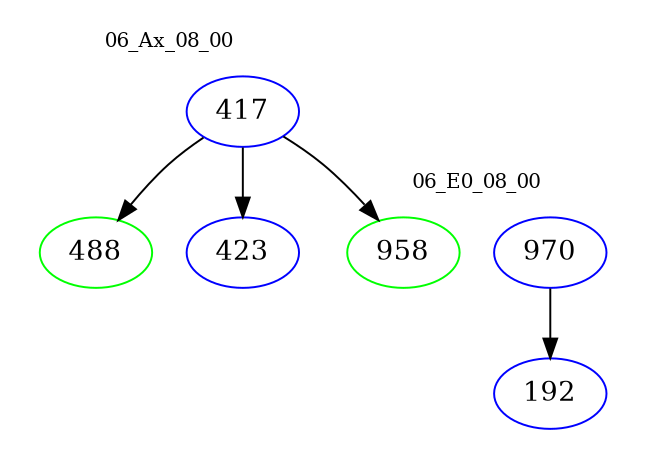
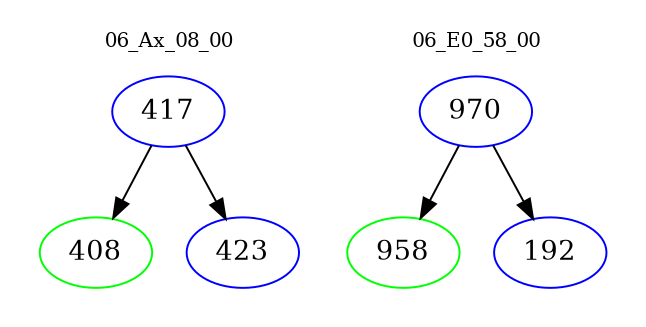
cluster "06_E0_08_00": label "06_E0_08_00" -> "06_E0_58_00"
edge "417" -> "958": now "970" -> "958"
node "488": label "488" -> "408"
